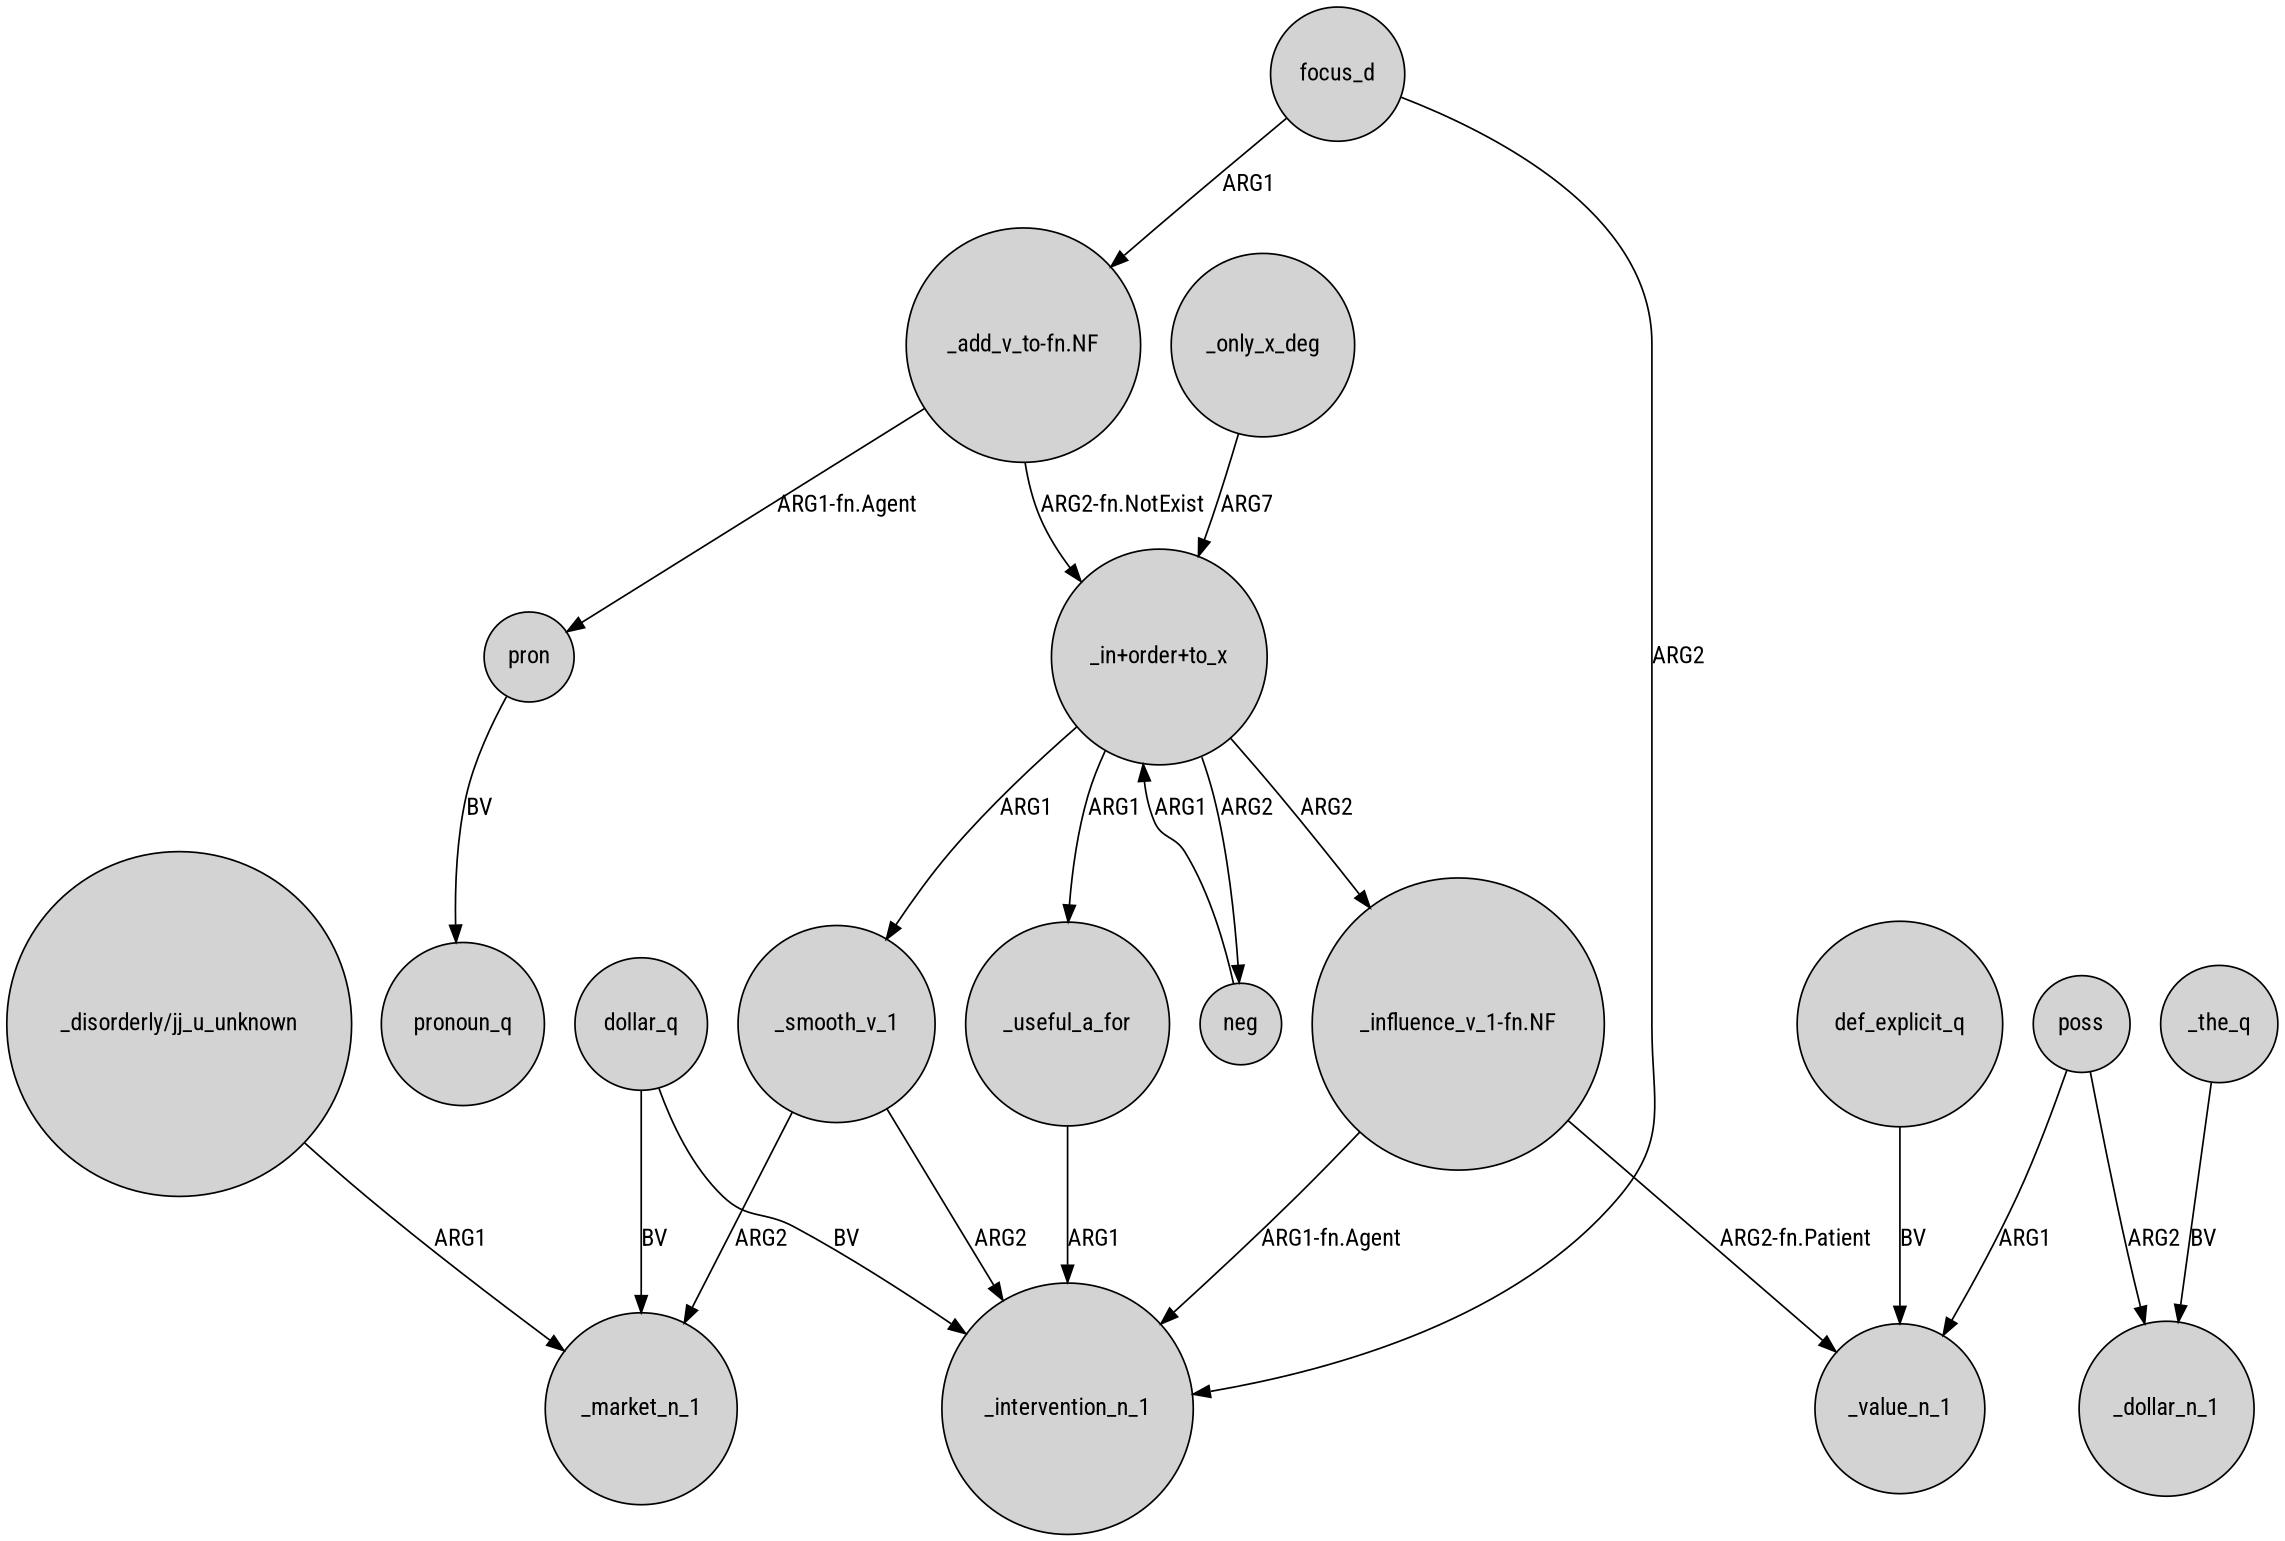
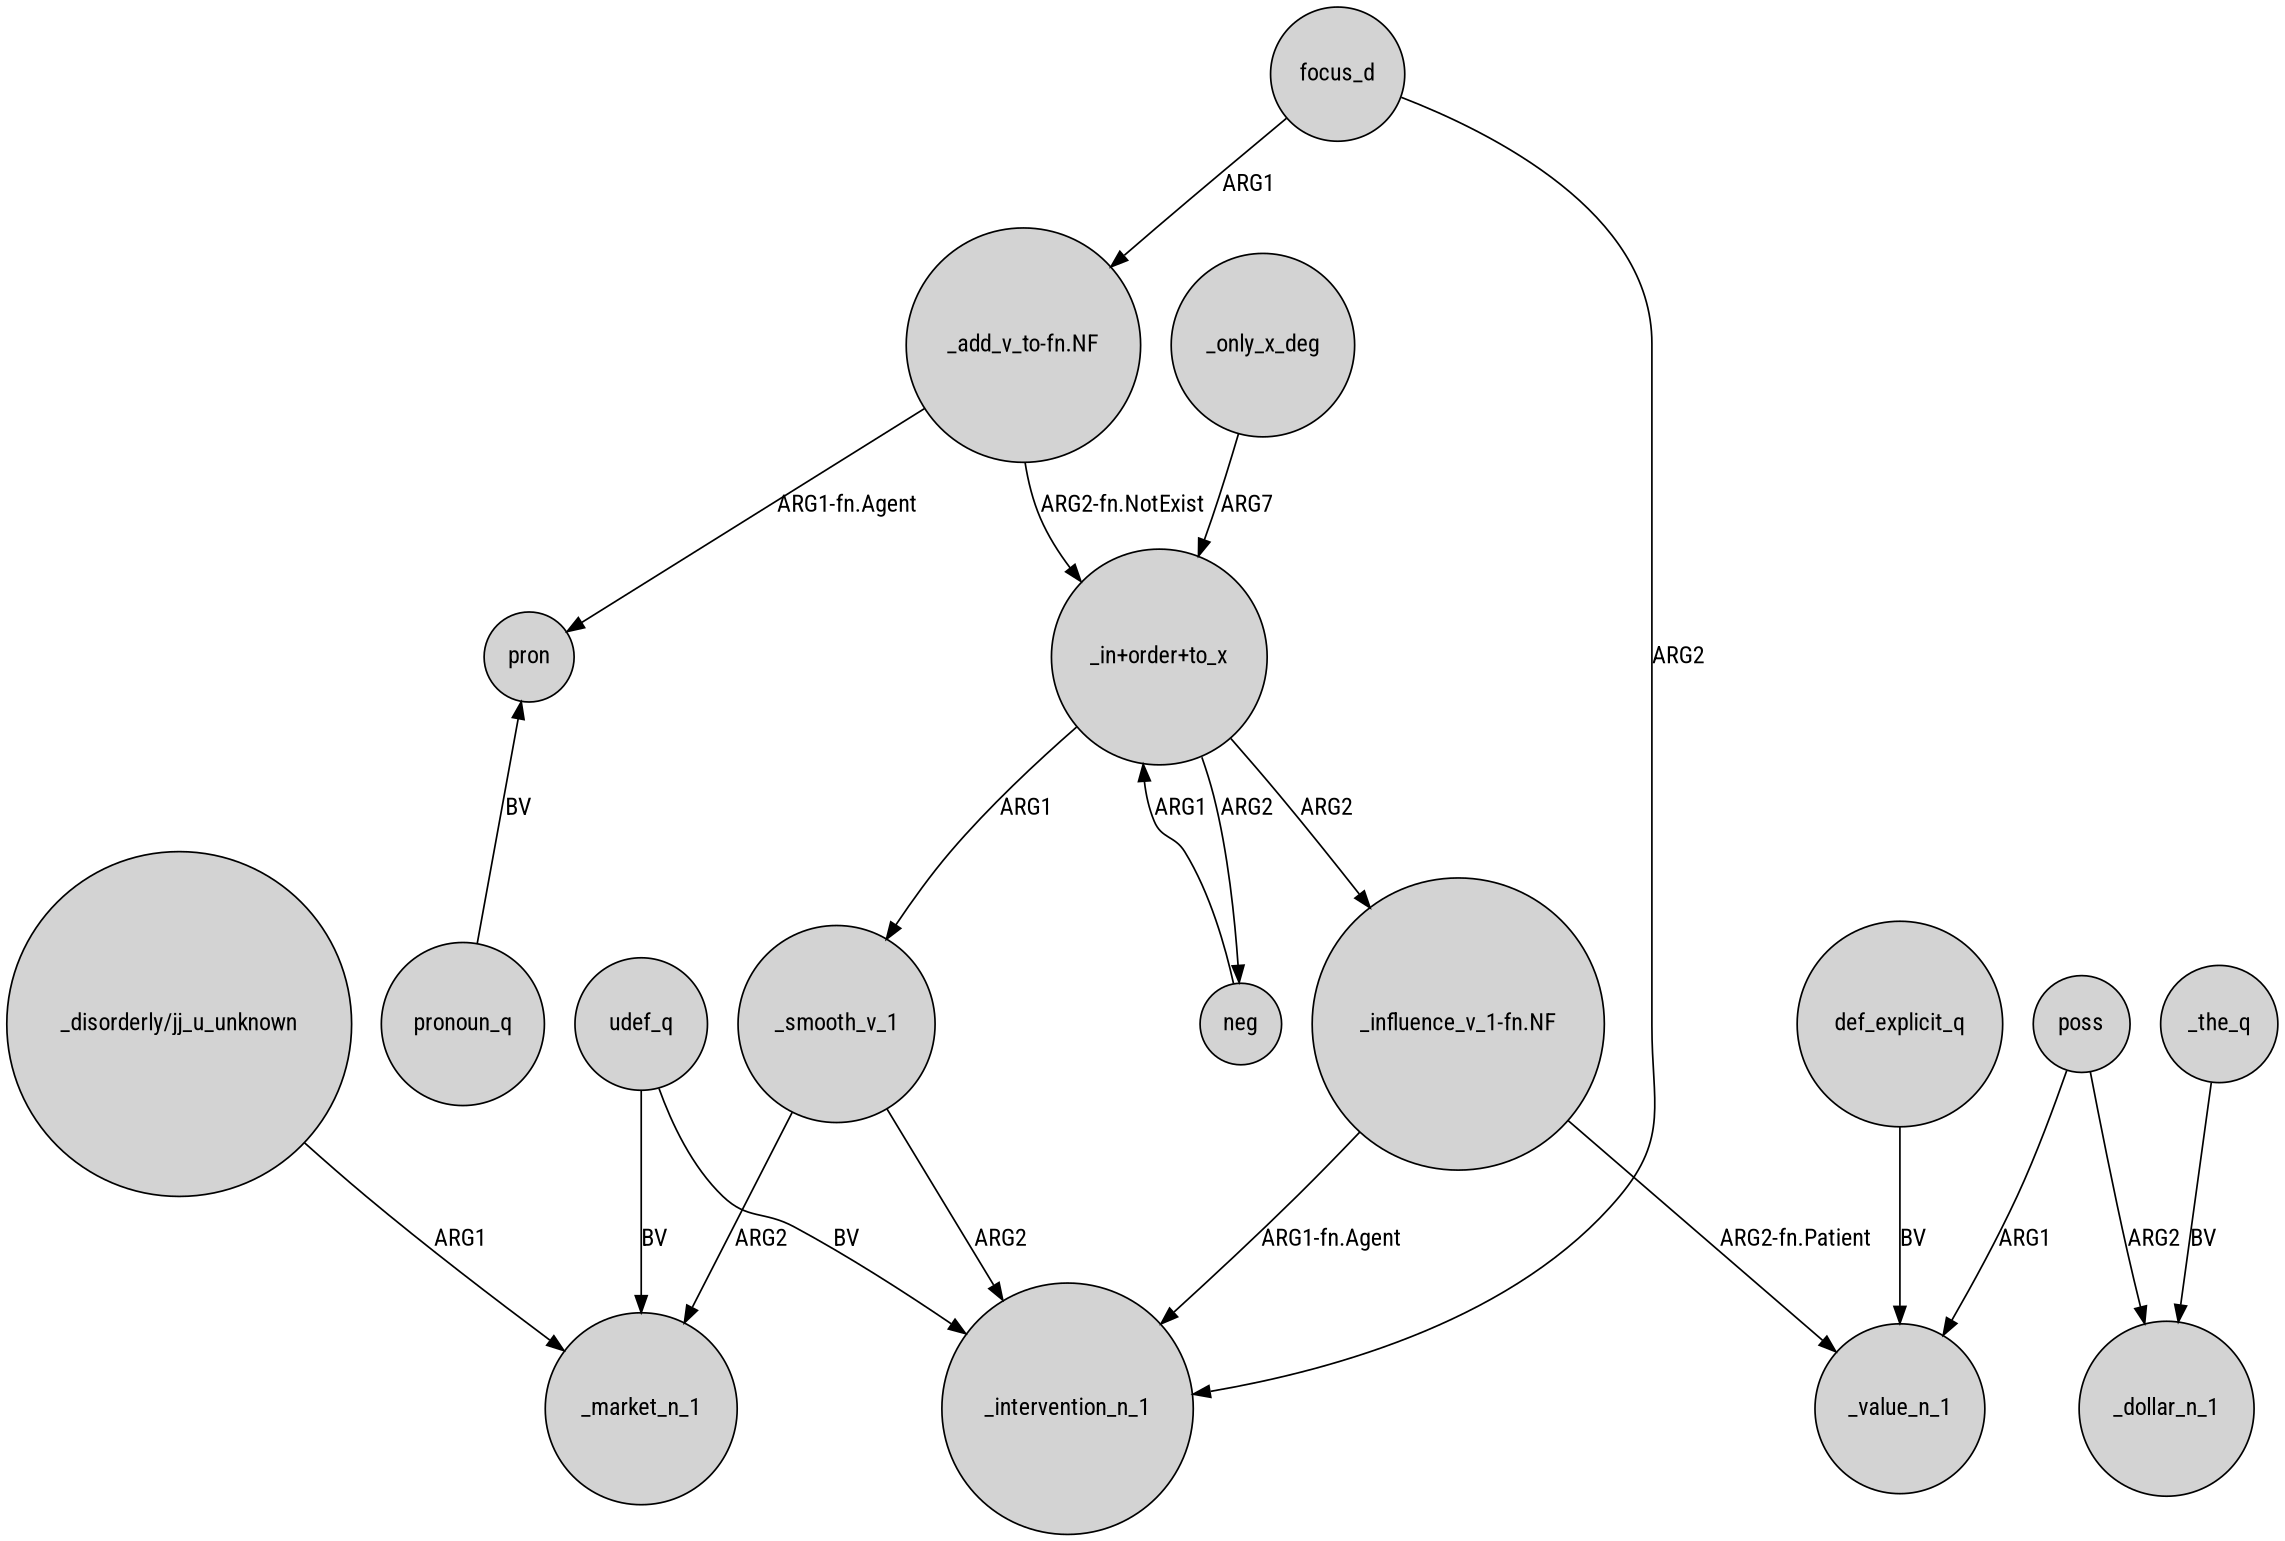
edge "pron" -> "pronoun_q": reversed
node "dollar_q": label "dollar_q" -> "udef_q"
node "_useful_a_for": removed
